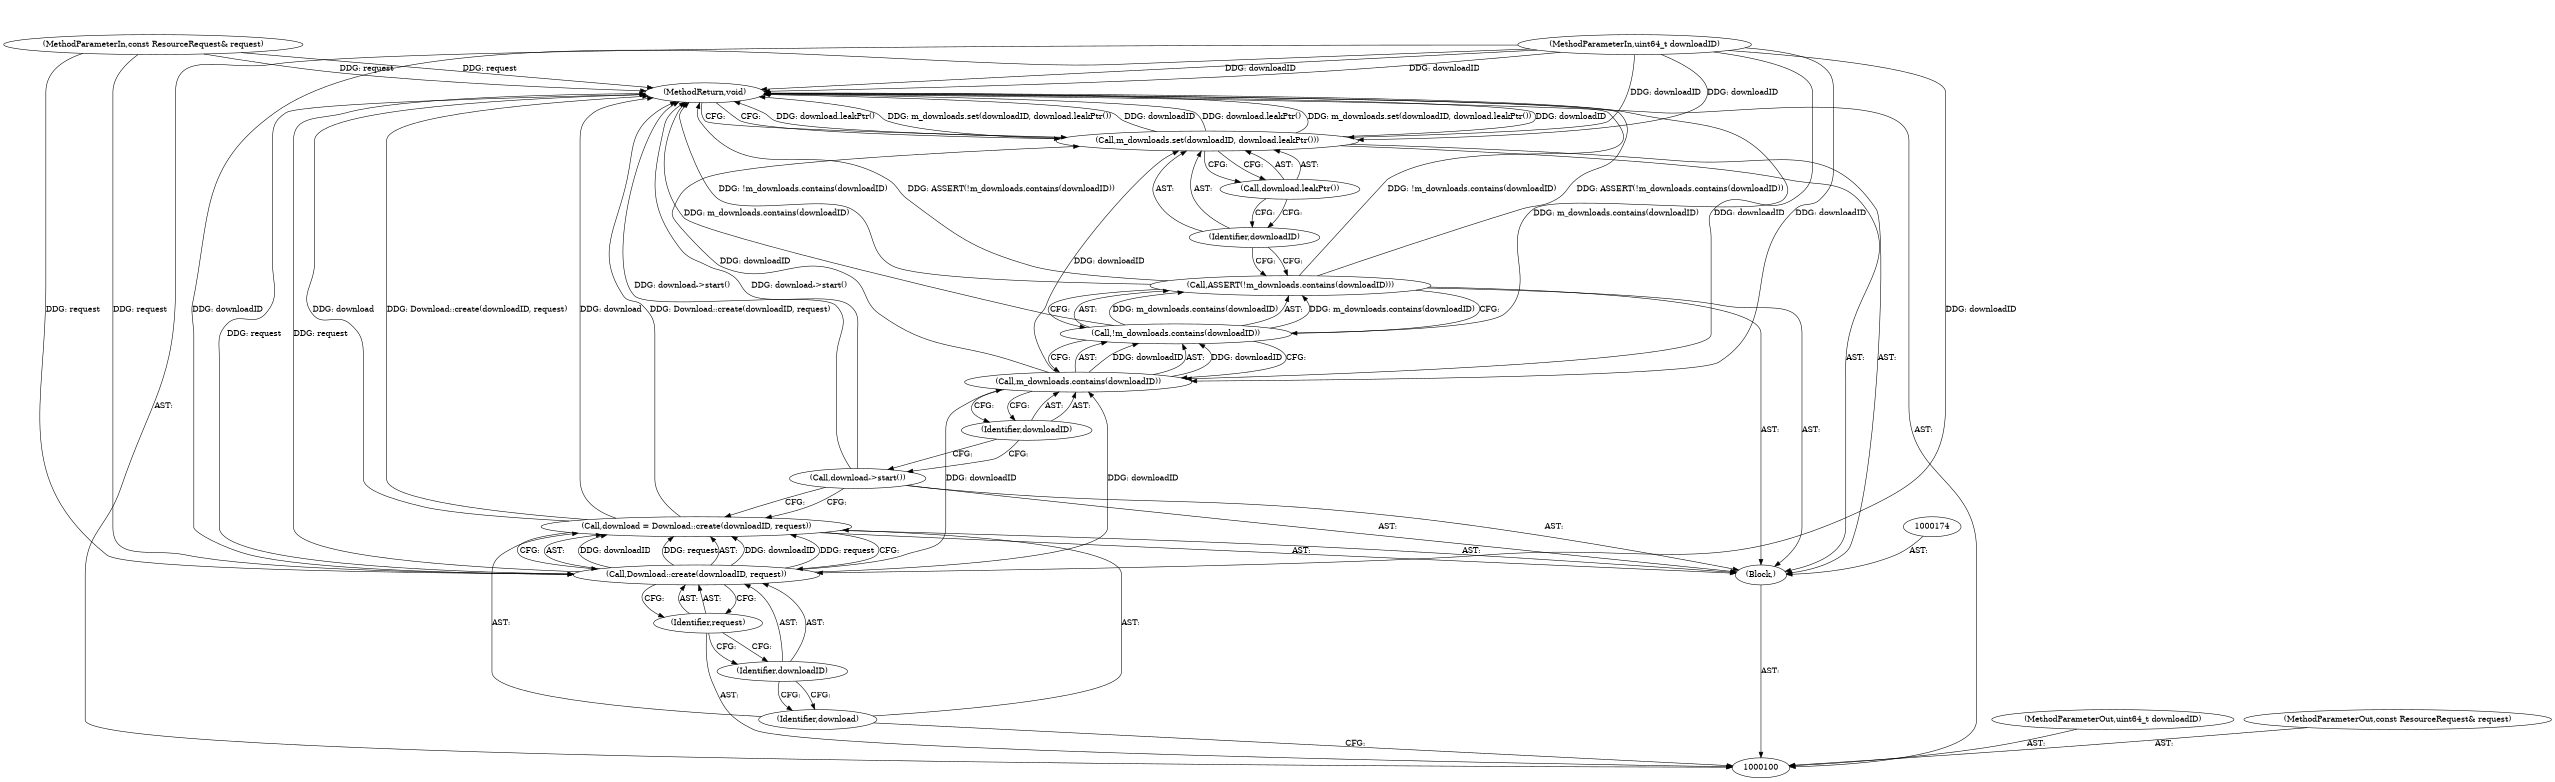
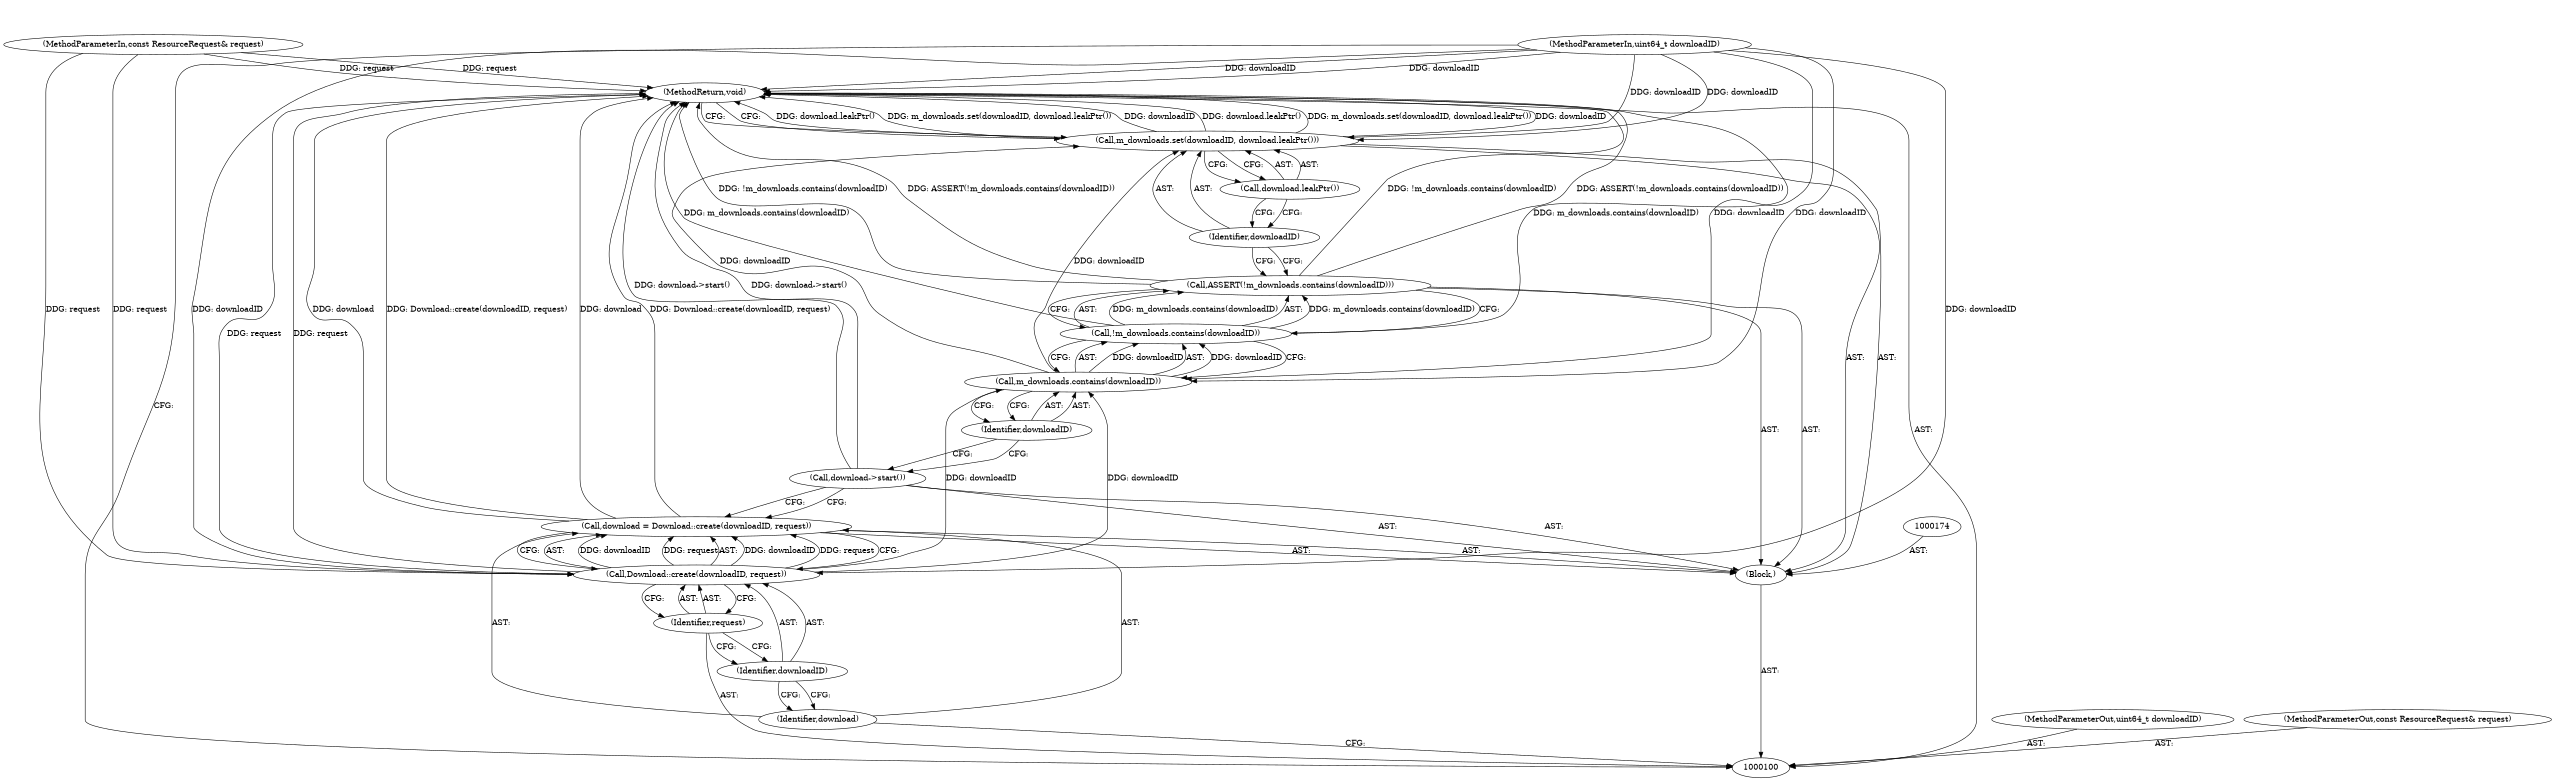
edge "(MethodParameterIn,uint64_t downloadID)" -> "1000100": label "AST: " -> "CFG: "
